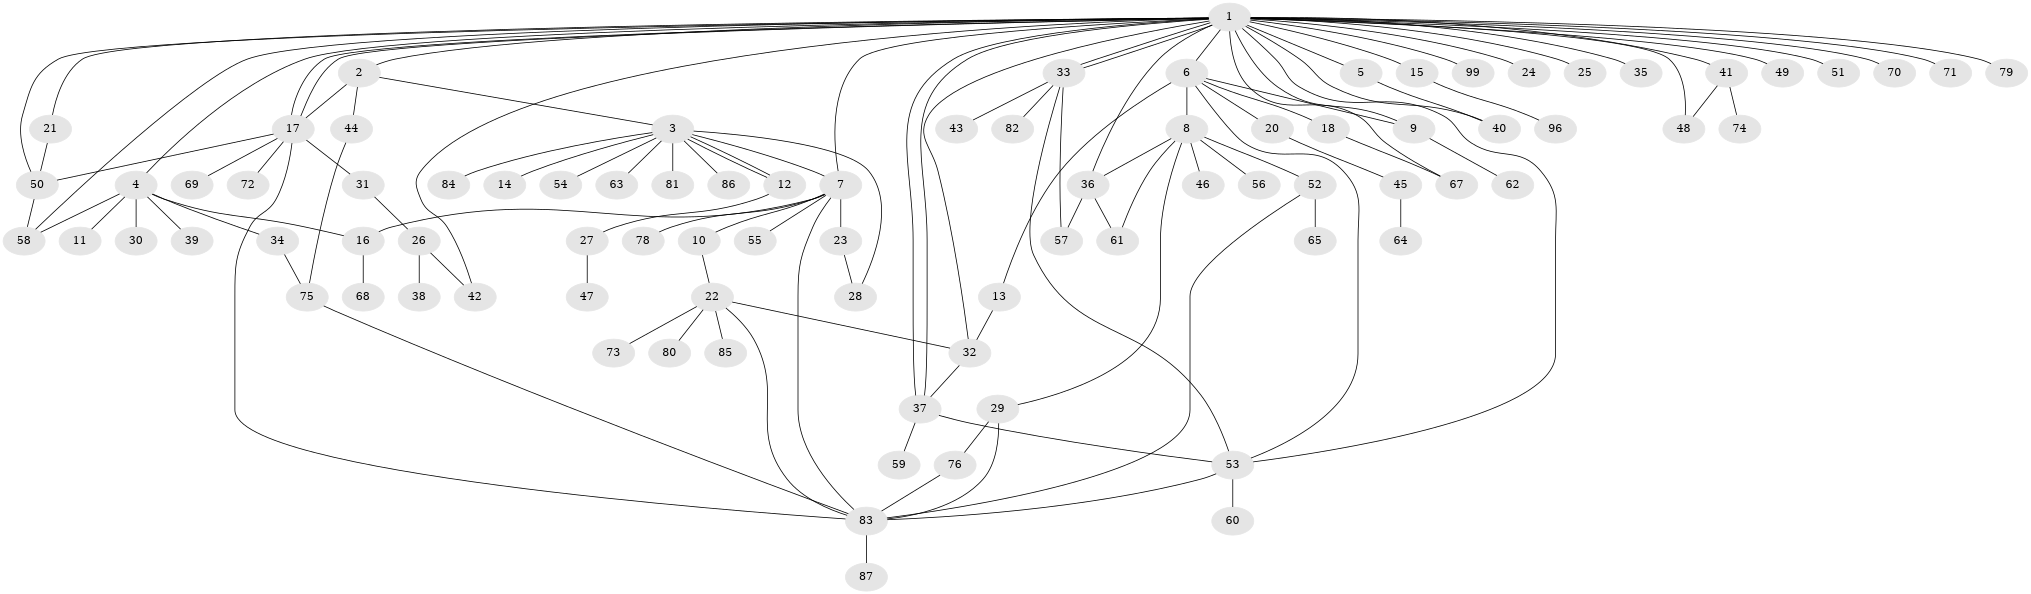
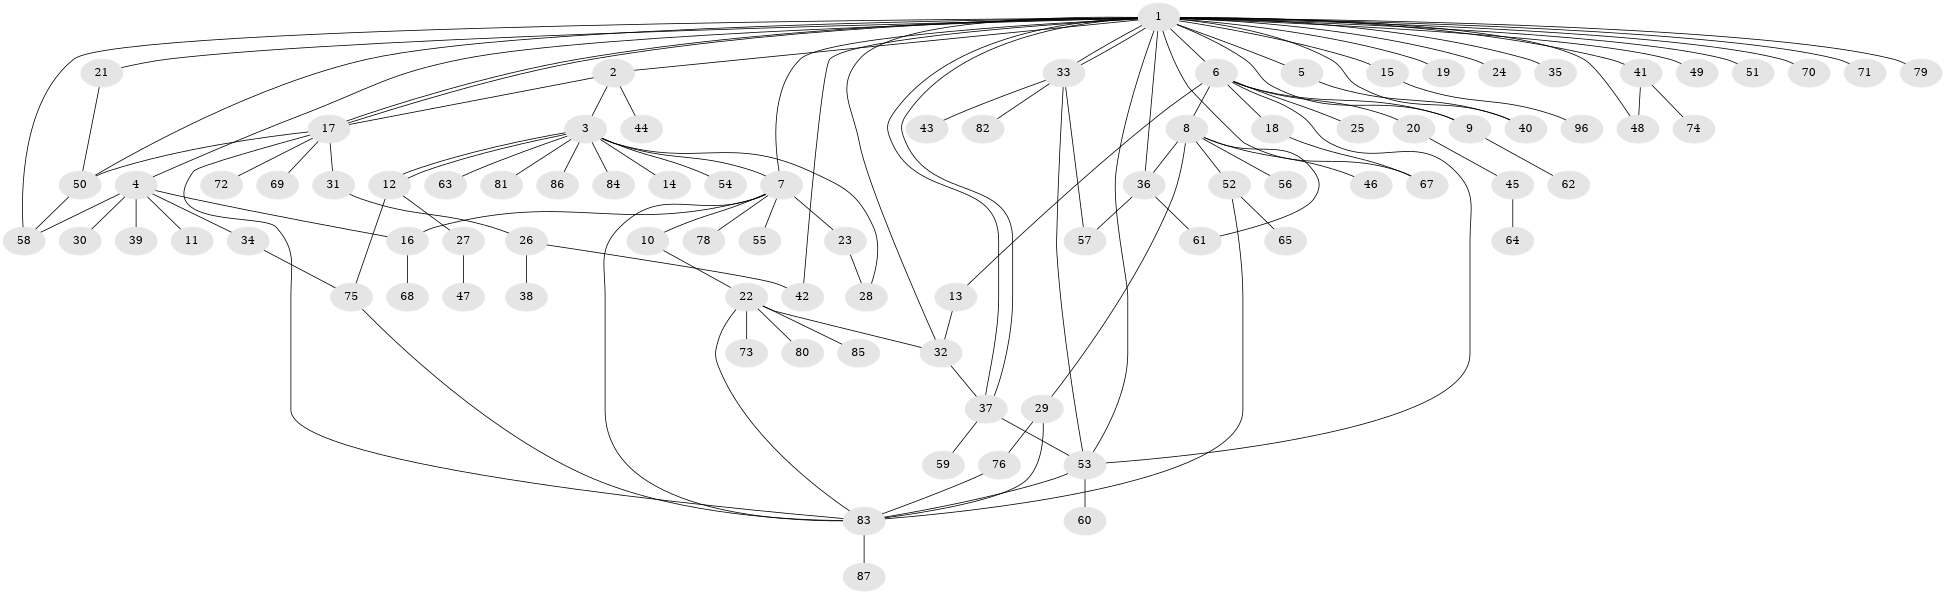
edge "1" -- "25": now "6" -- "25"
node "99": label "99" -> "19"
edge "44" -- "75": now "12" -- "75"
